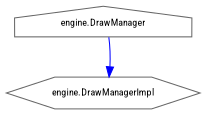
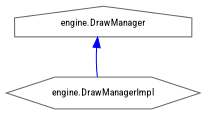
edge "engine.DrawManager" -> "engine.DrawManagerImpl": reversed
